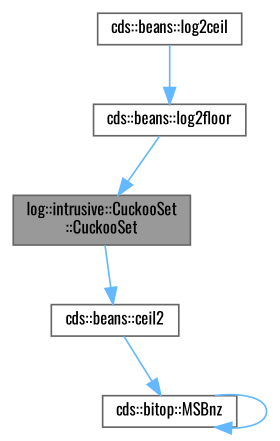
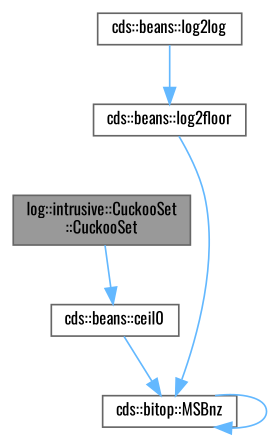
node "cds::beans::log2ceil": label "cds::beans::log2ceil" -> "cds::beans::log2log"
edge "cds::beans::log2floor" -> "log::intrusive::CuckooSet ::CuckooSet": now "cds::beans::log2floor" -> "cds::bitop::MSBnz"
node "cds::beans::ceil2": label "cds::beans::ceil2" -> "cds::beans::ceil0"
